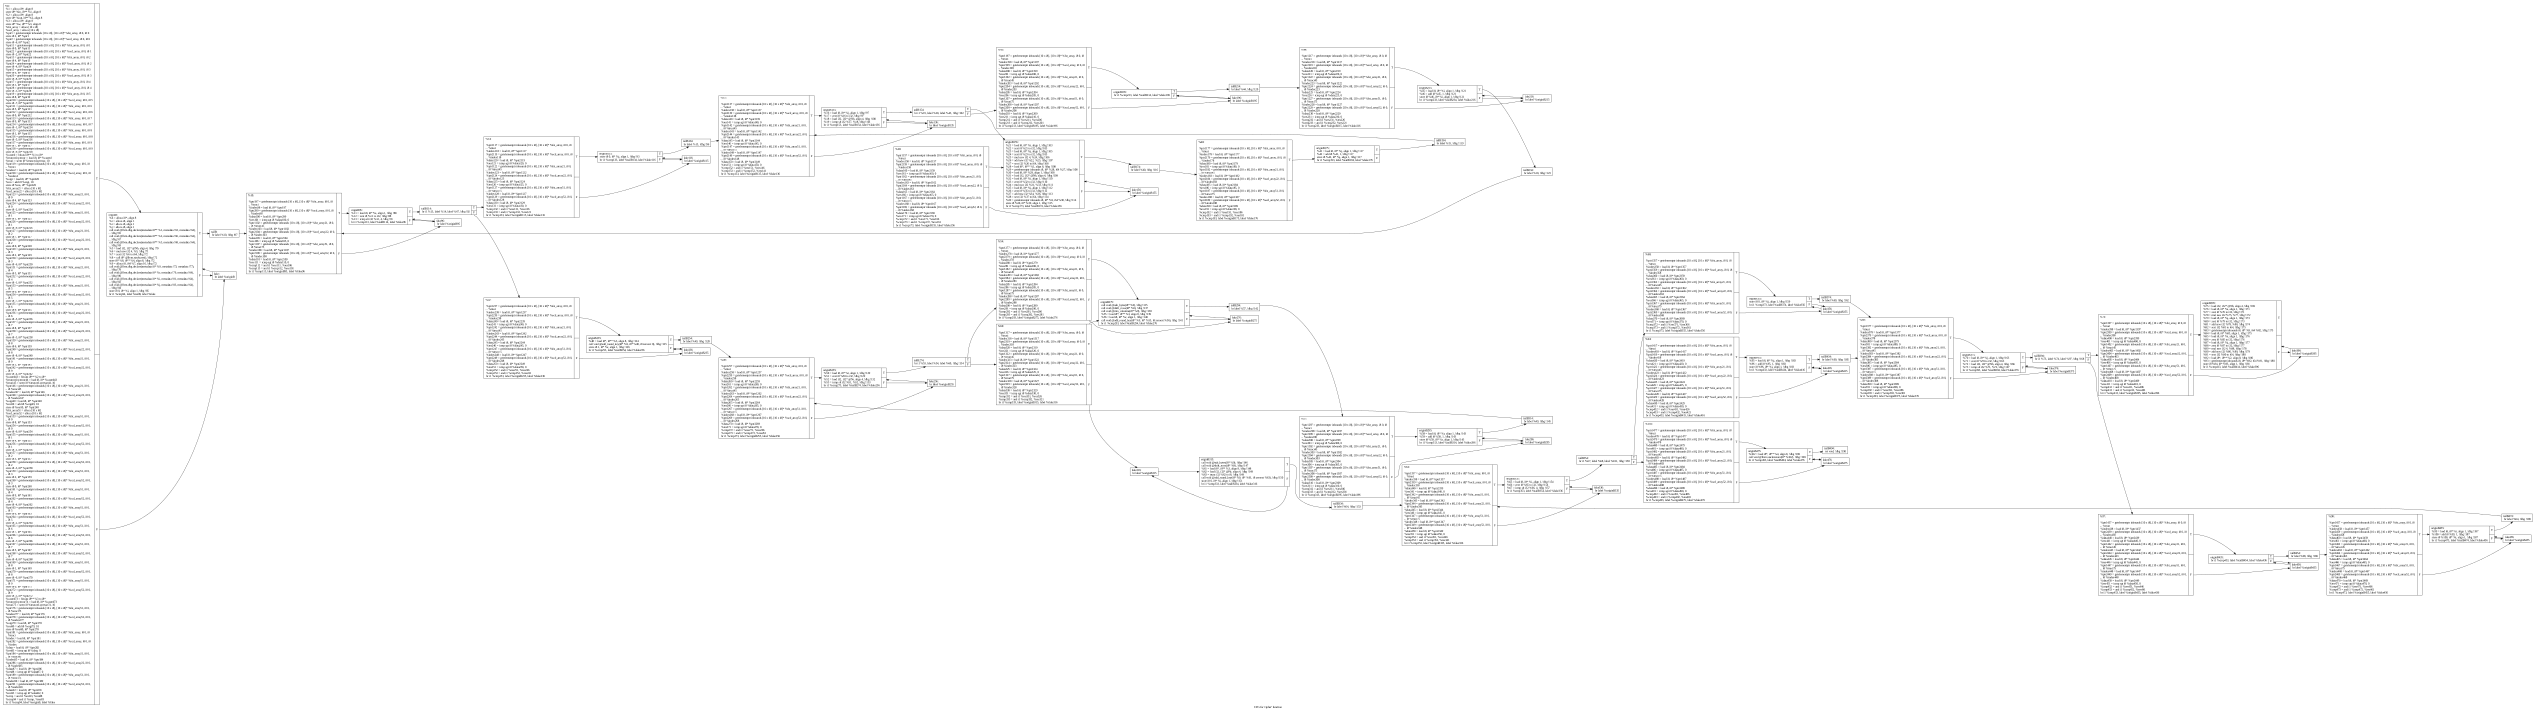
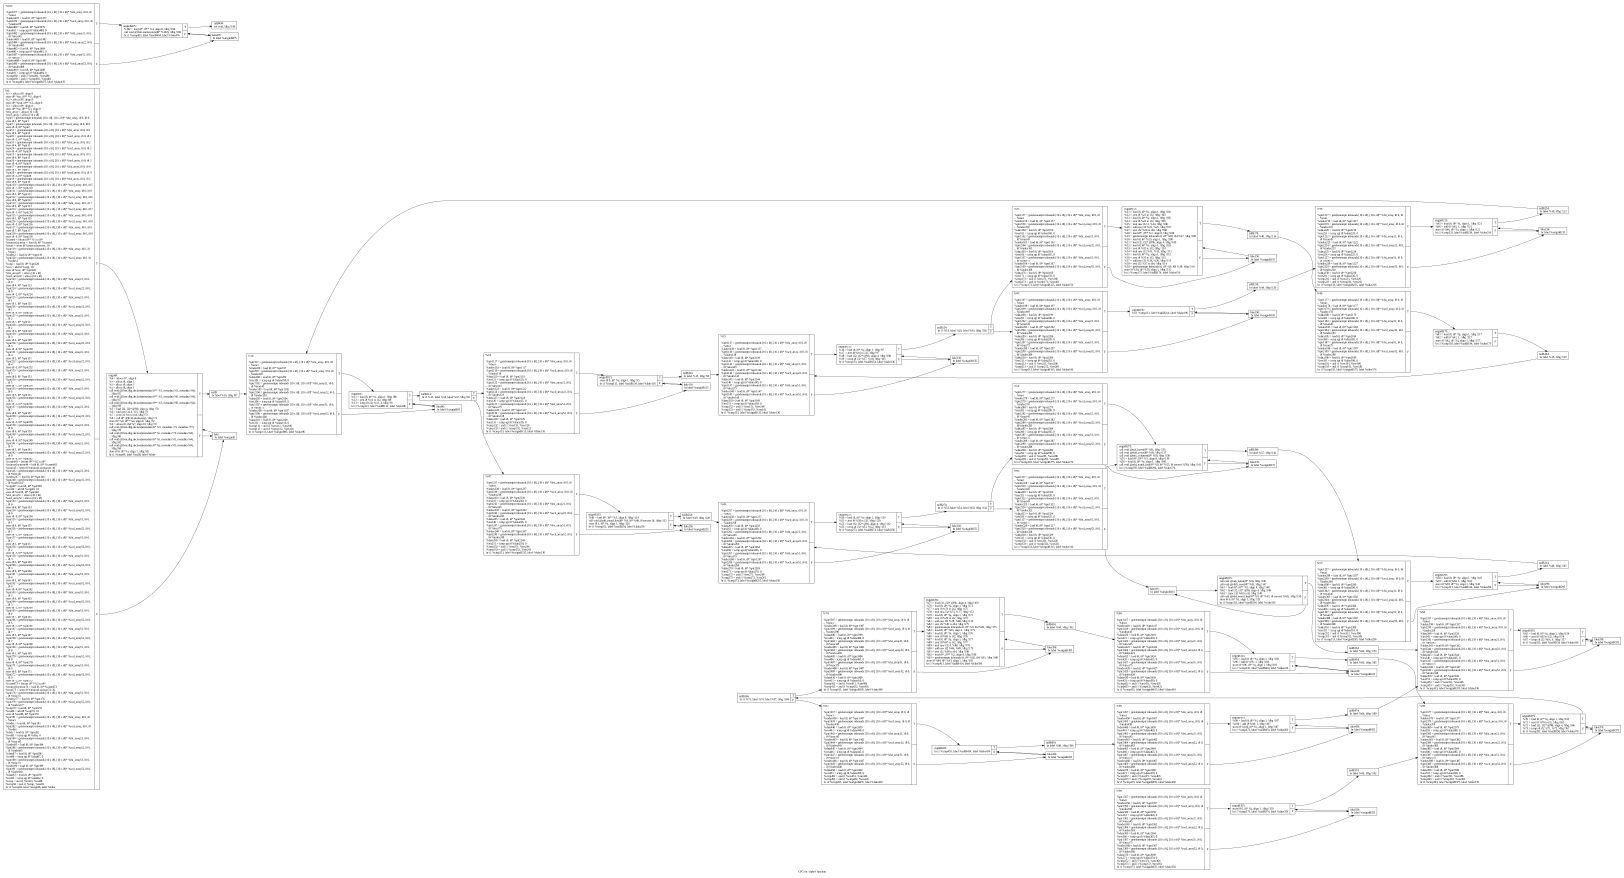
edge "tailB154:" -> "originB155:": now "tailB154:" -> "%20:"
node "tailB354:": removed
node "tailB414:": added
